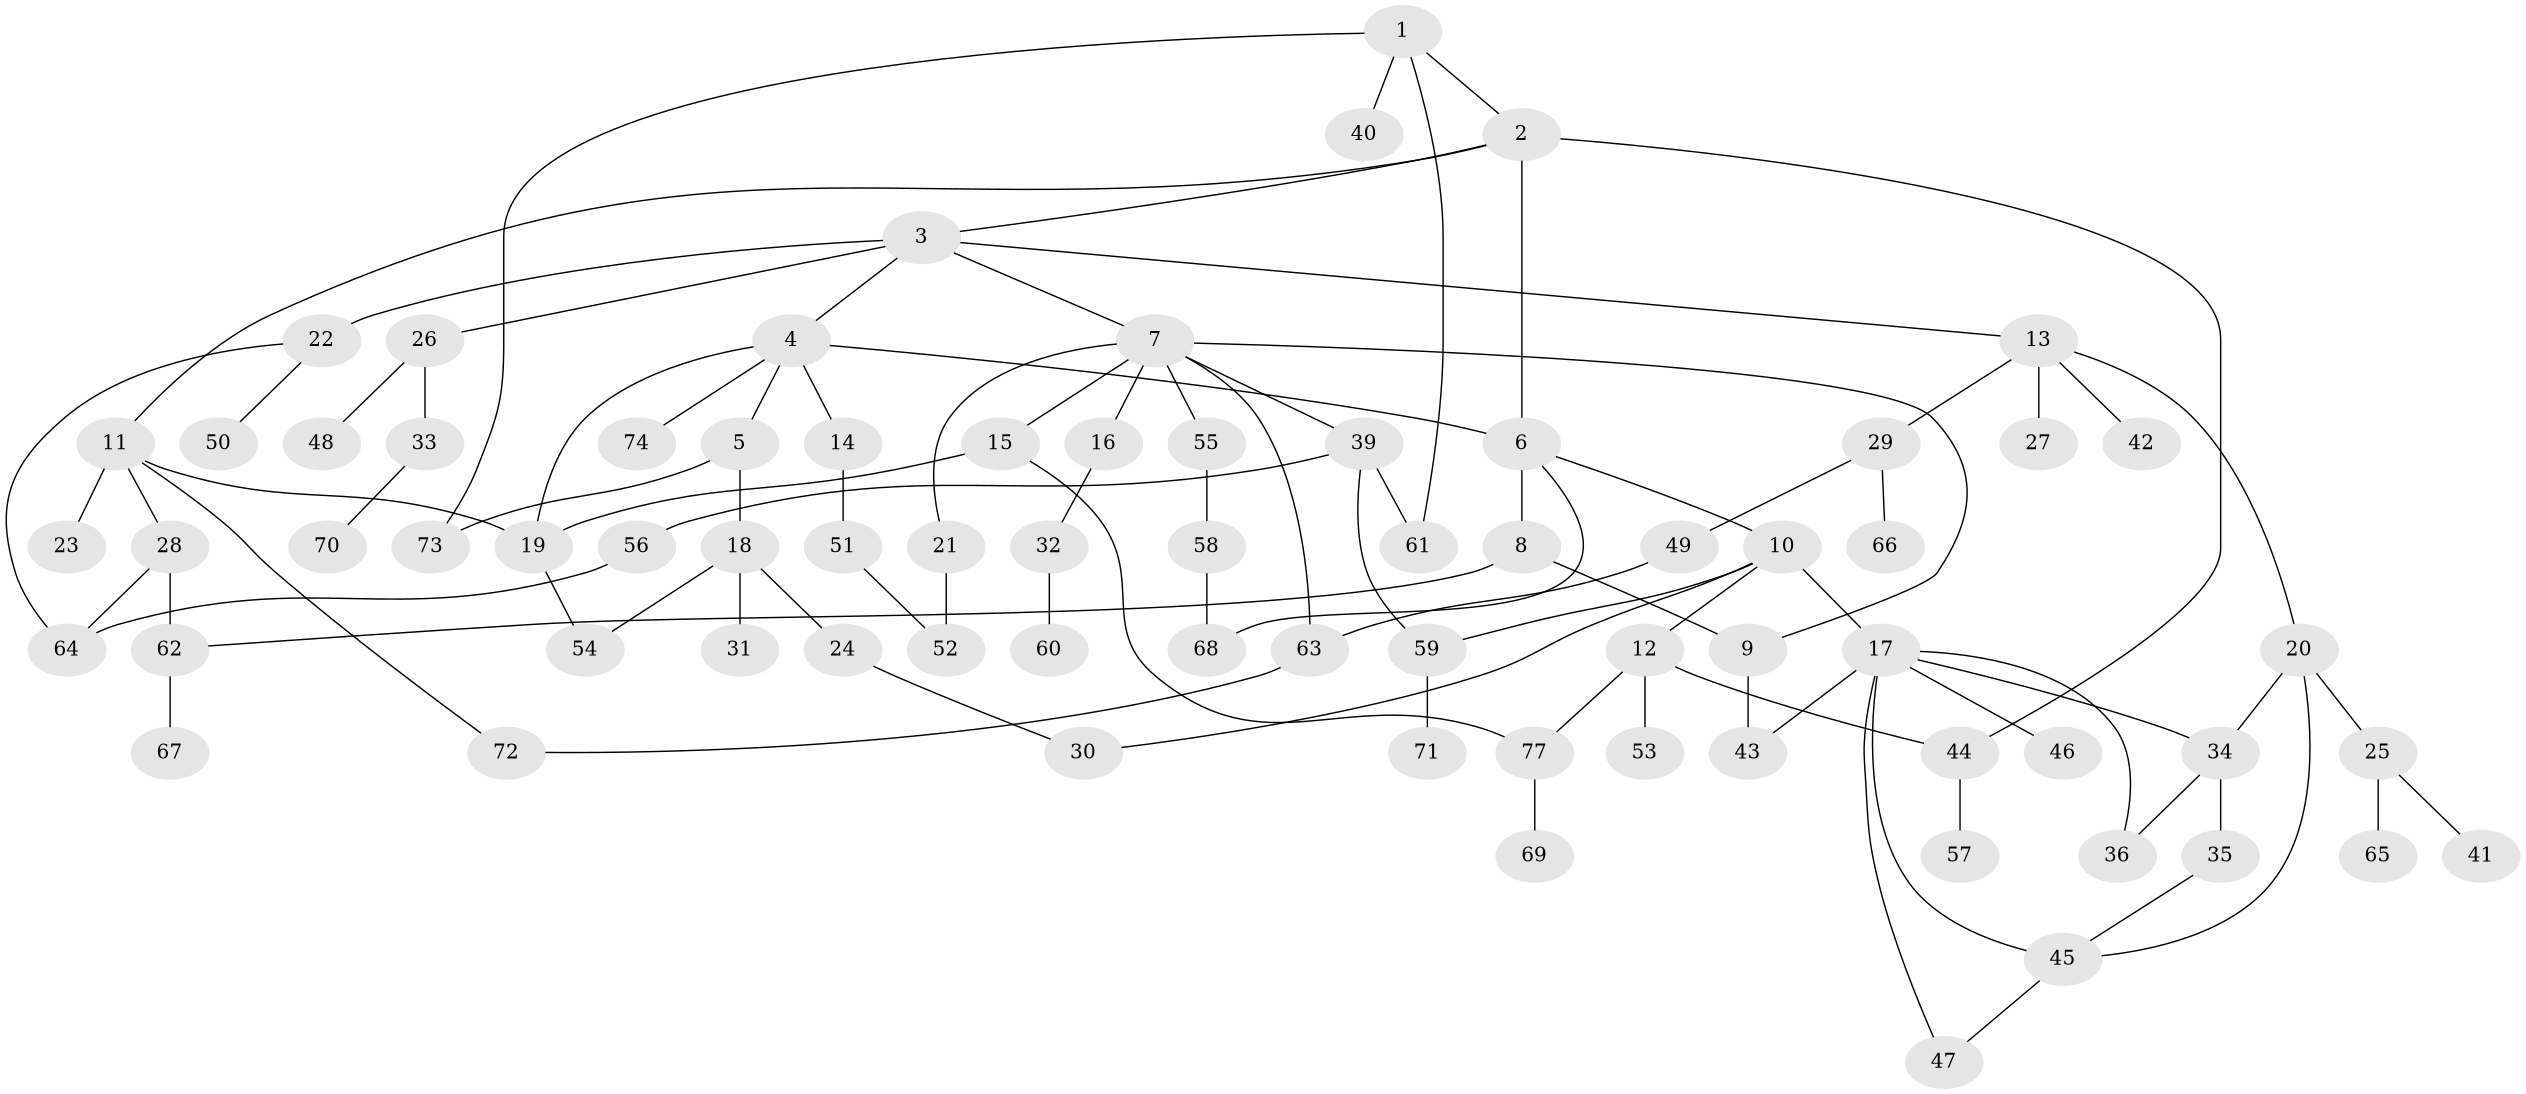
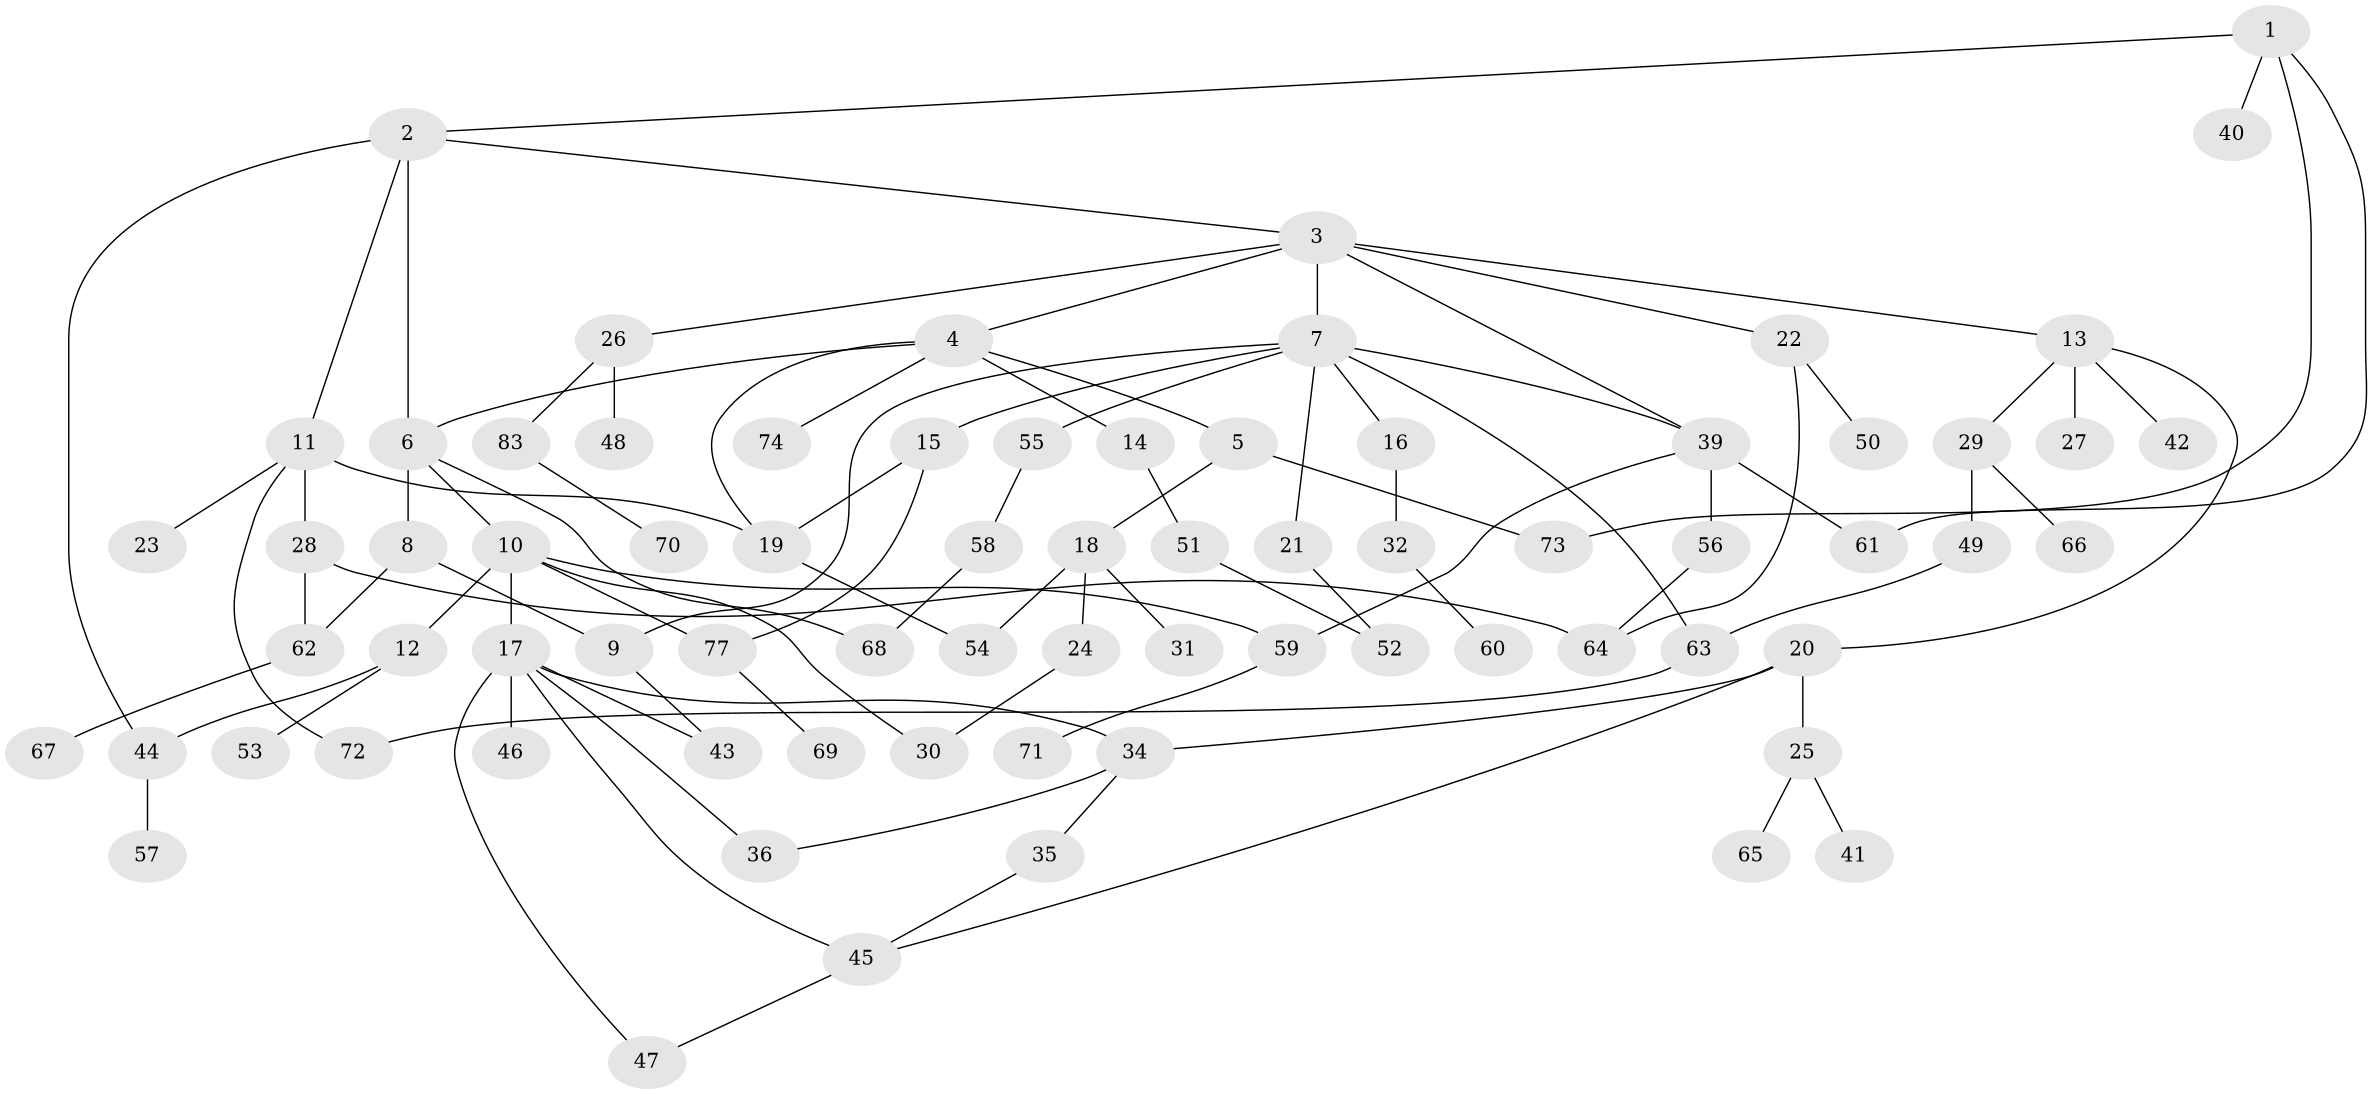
edge "3" -- "39": added
node "33": label "33" -> "83"
edge "12" -- "77": now "10" -- "77"
